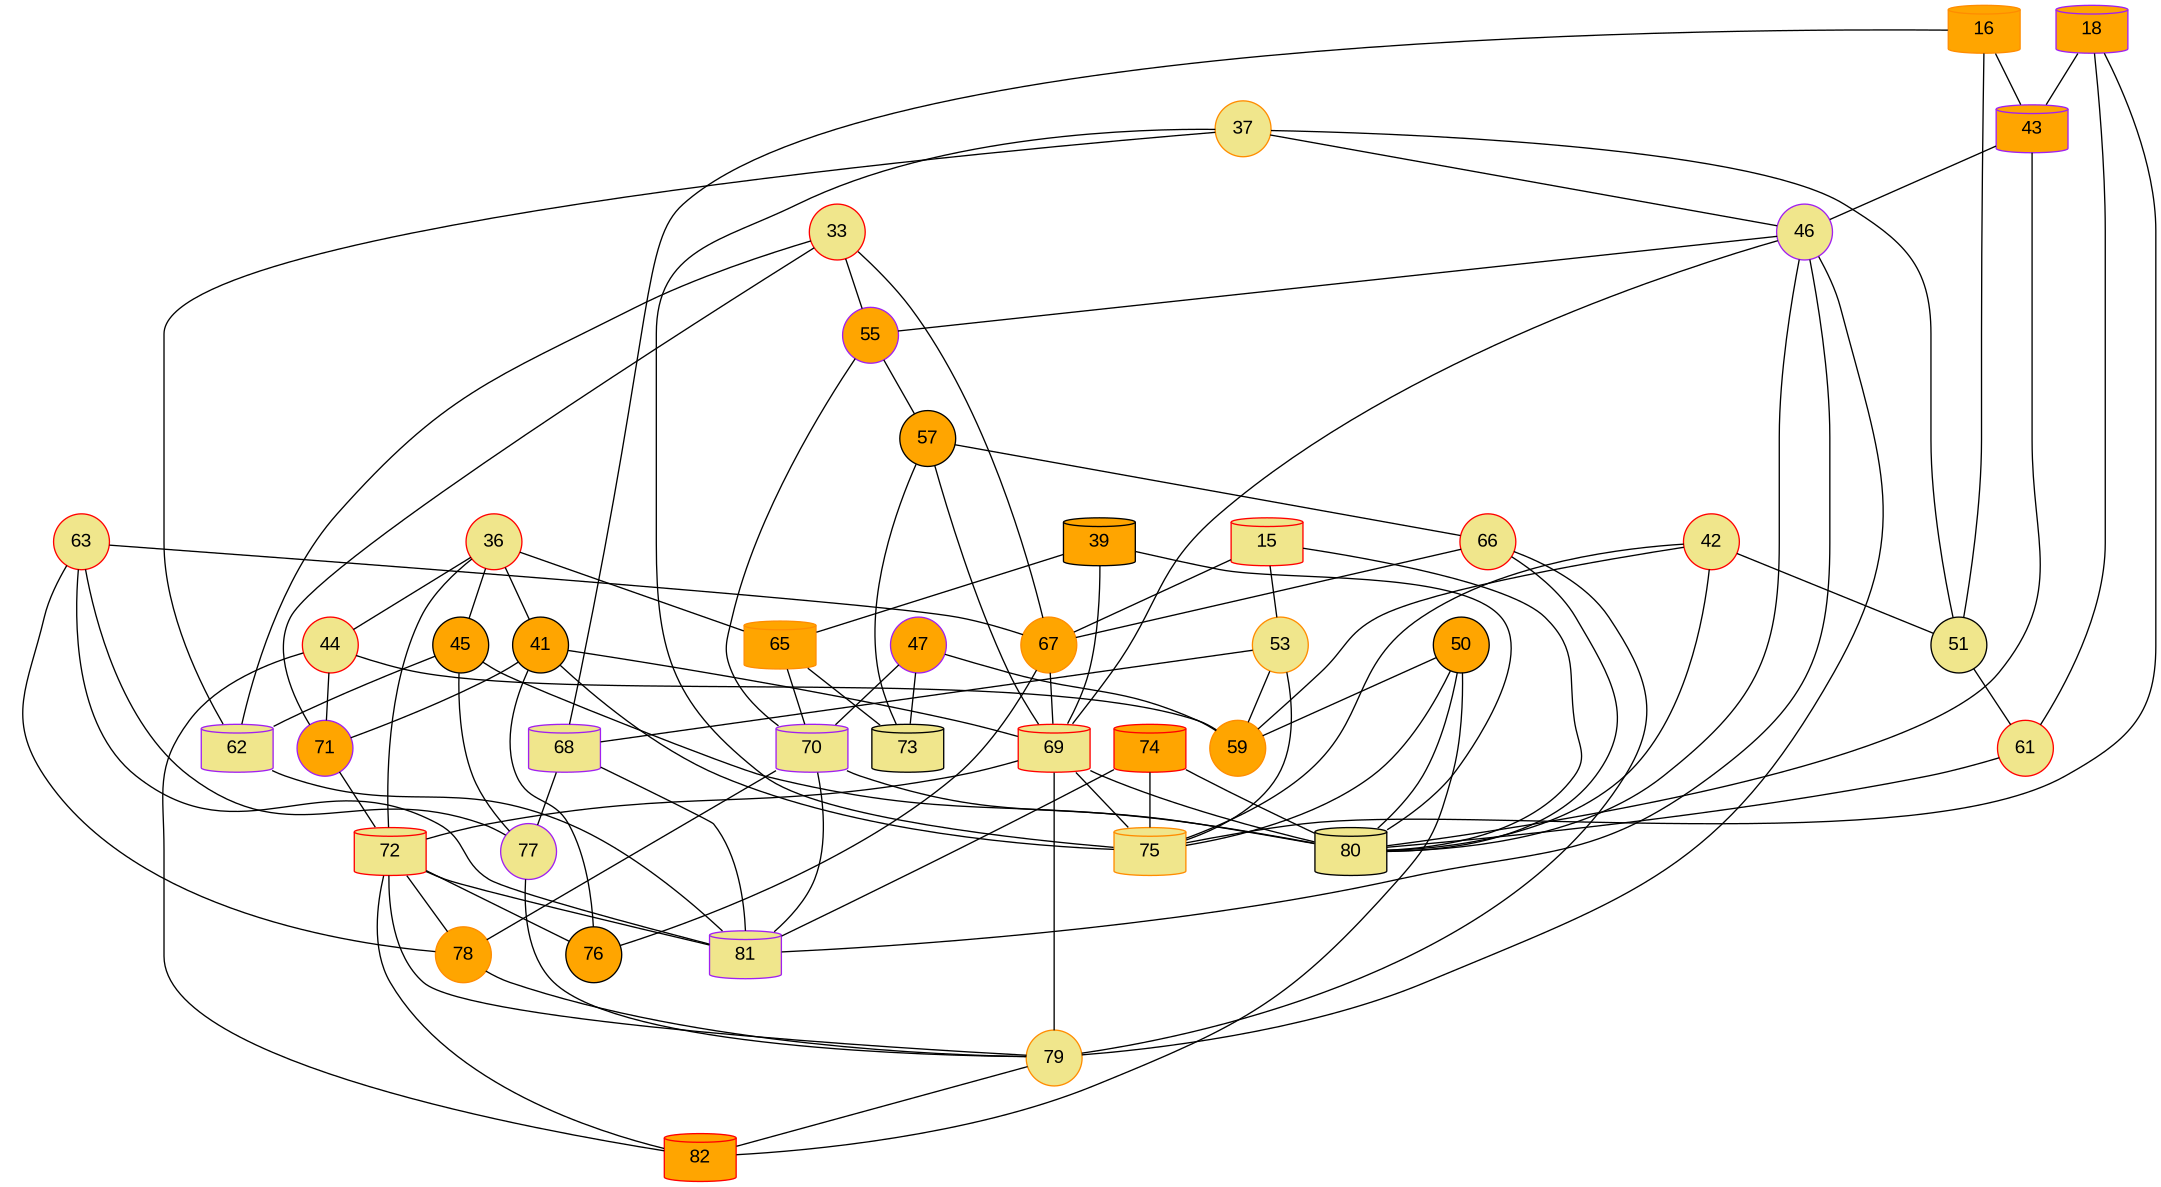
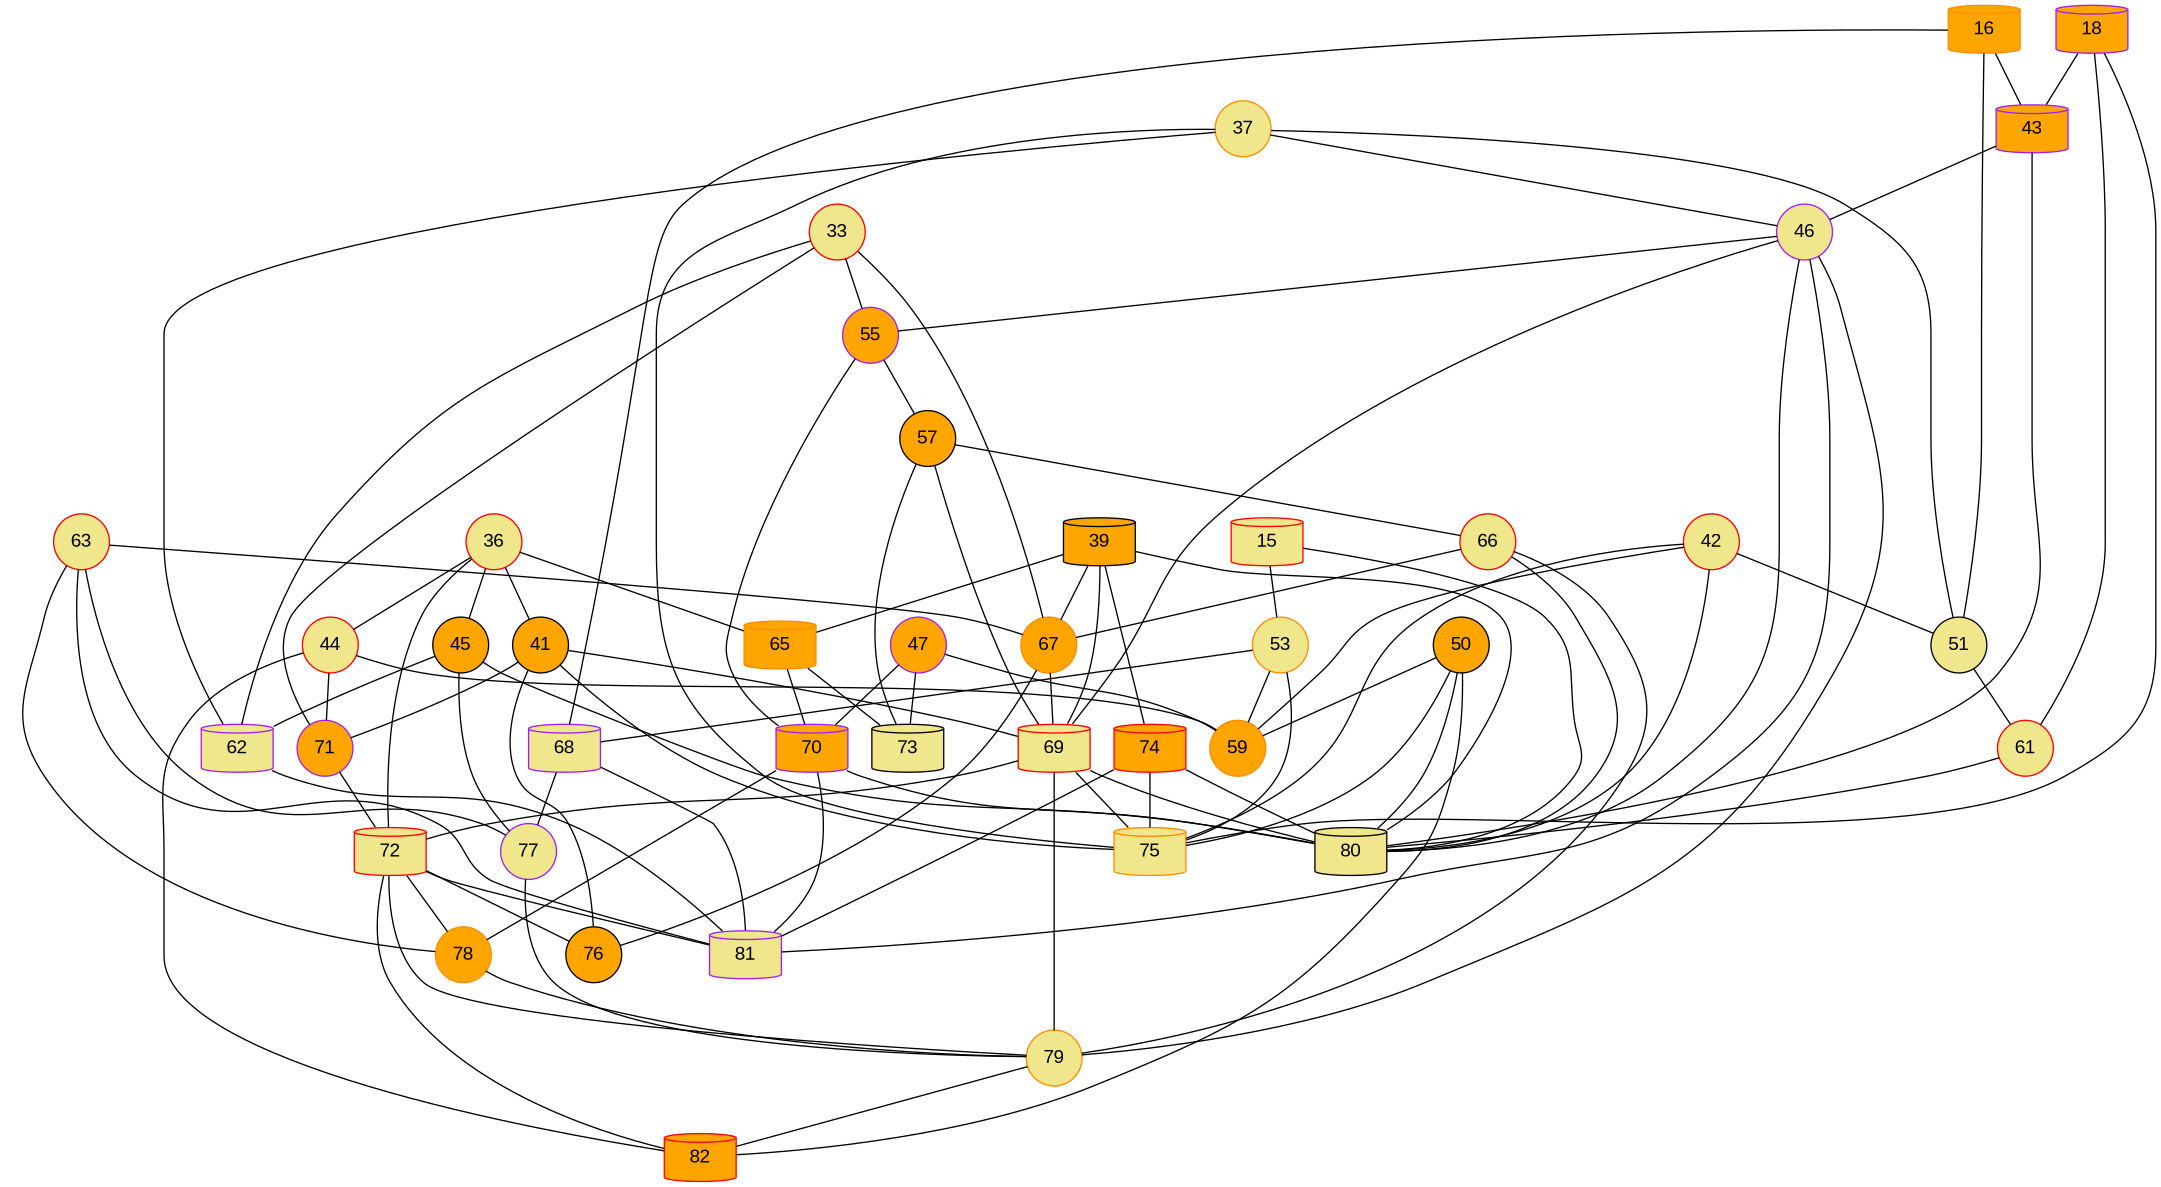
edge "15" -- "67": now "39" -- "67"
edge "39" -- "74": added
node "70": fillcolor khaki -> orange
